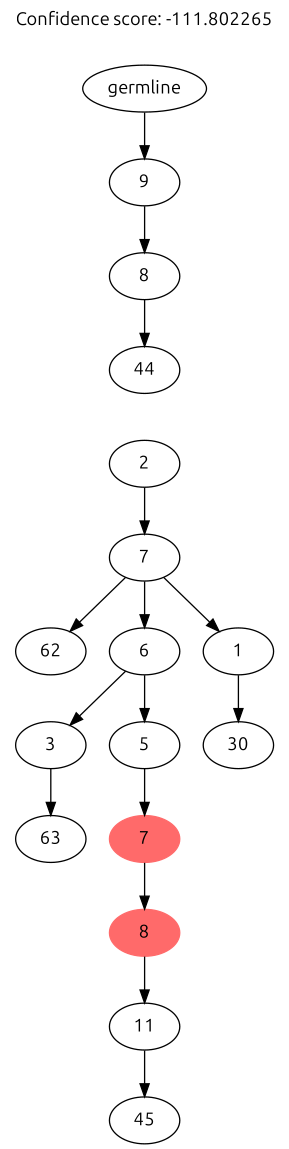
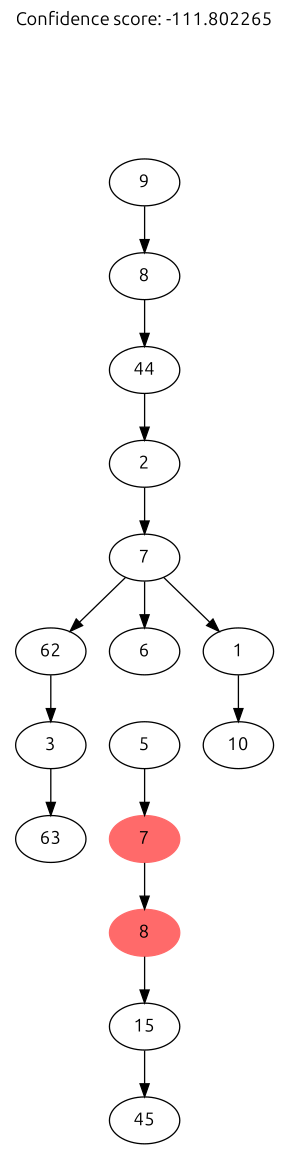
node "germline": removed
edge "44" -> "2": added
edge "6" -> "5": removed
edge "6" -> "3": now "62" -> "3"
node "30": label "30" -> "10"
node "11": label "11" -> "15"
